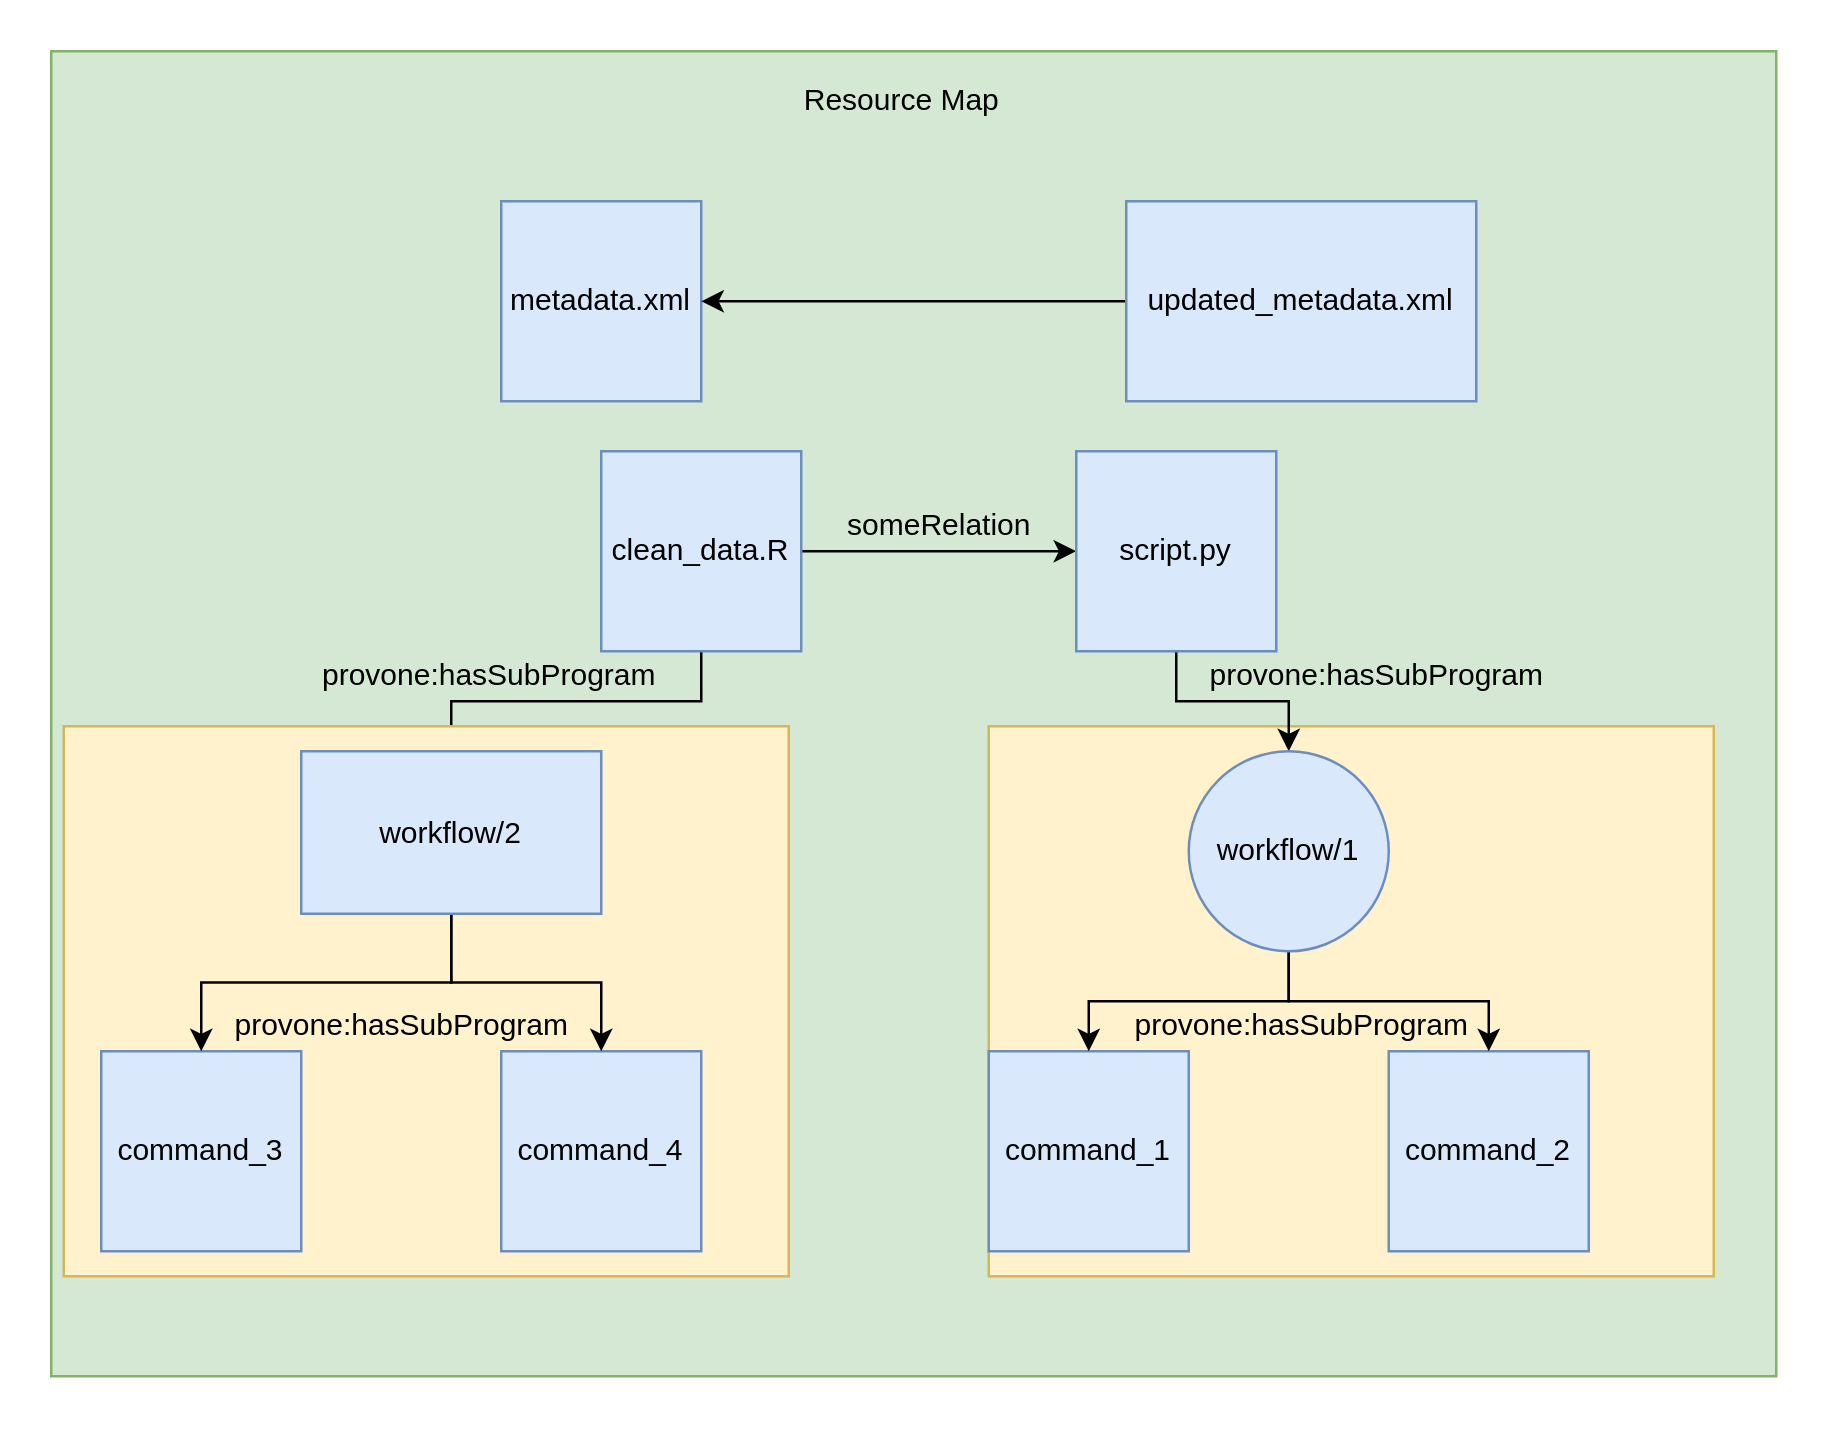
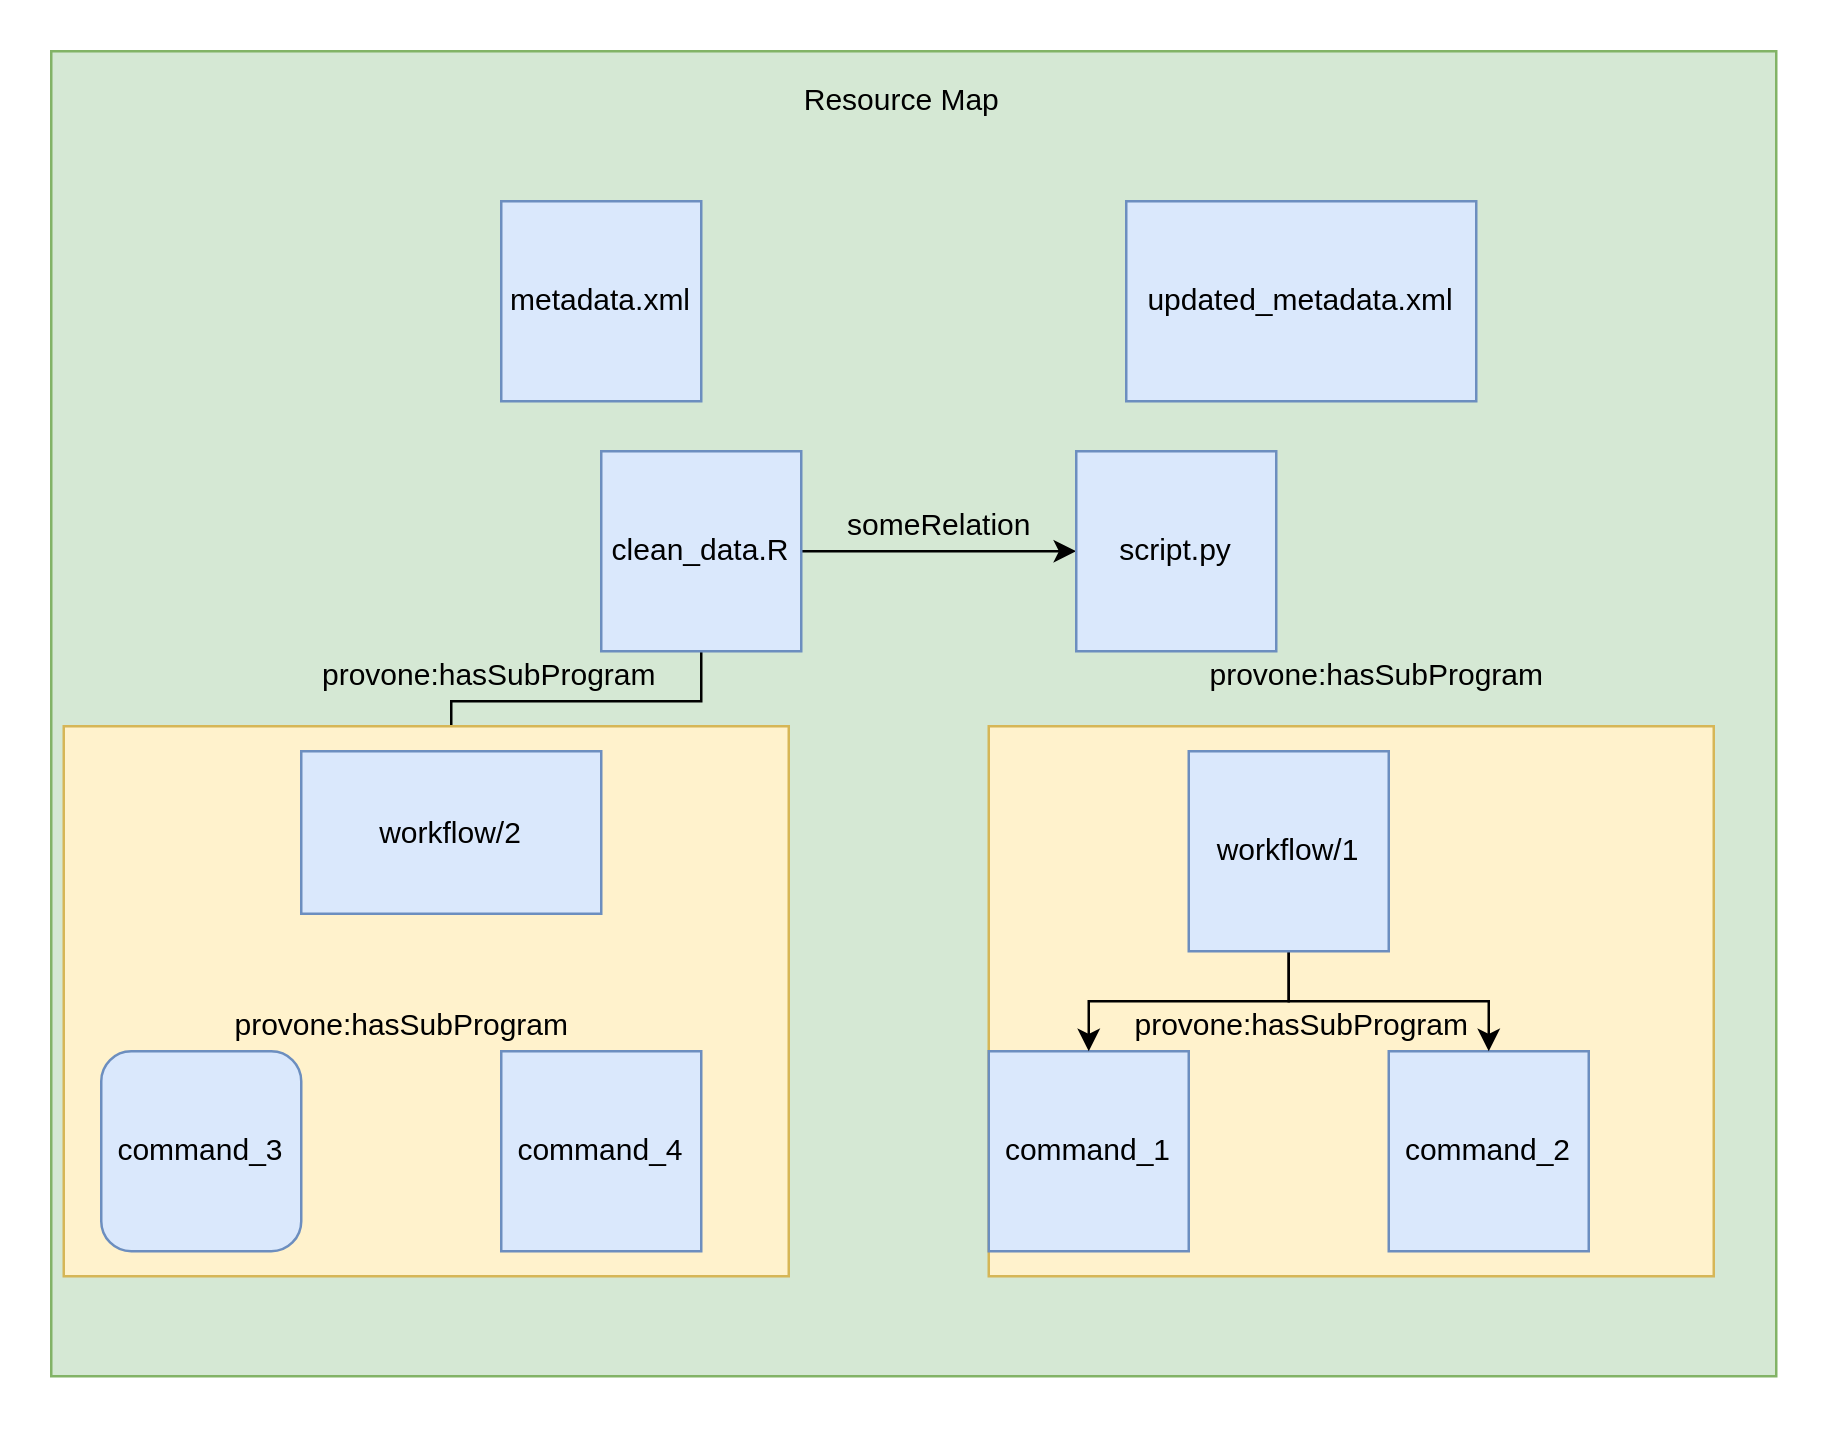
edge "updated_metadata.xml" -> "metadata.xml": removed
edge "script.py" -> "workflow/1": removed
node "workflow/1": shape ellipse -> rectangle
edge "workflow/2" -> "command_3": removed
edge "workflow/2" -> "command_4": removed
node "command_3": shape rectangle -> rounded rectangle
